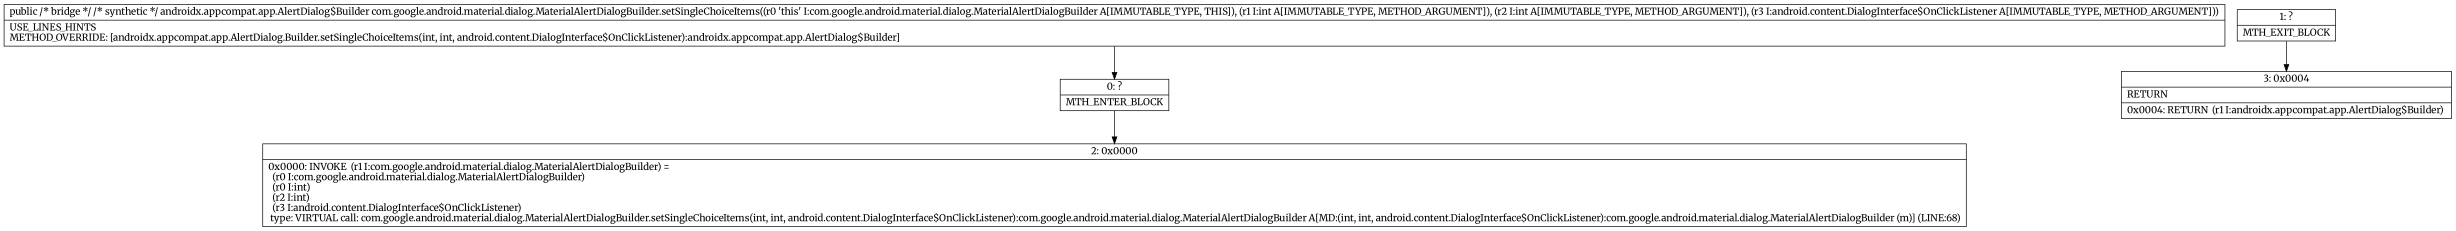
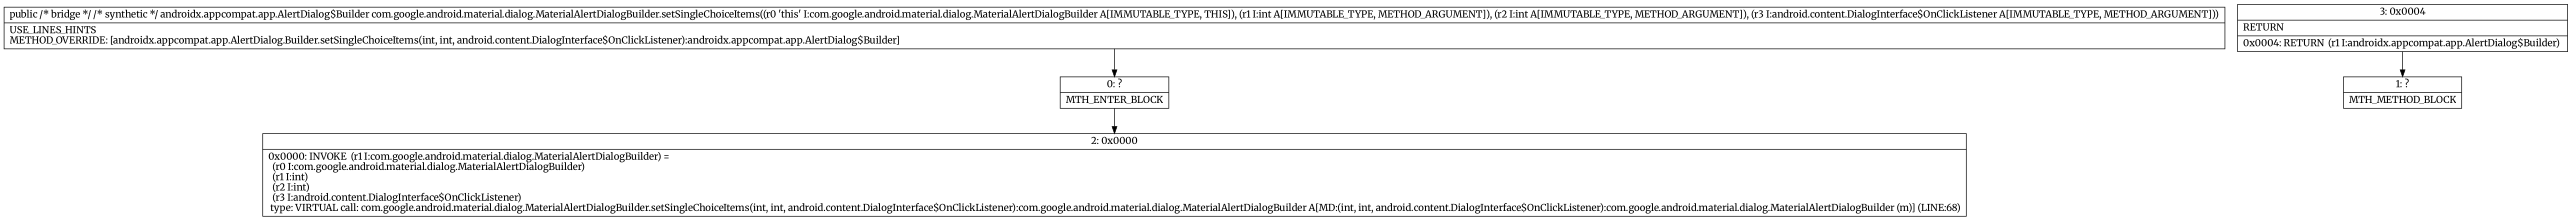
node "1: ?": text "MTH_EXIT_BLOCK" -> "MTH_METHOD_BLOCK"
edge "1: ?" -> "3: 0x0004": reversed
node "2: 0x0000": text "(r0 I:int)" -> "(r1 I:int)"
